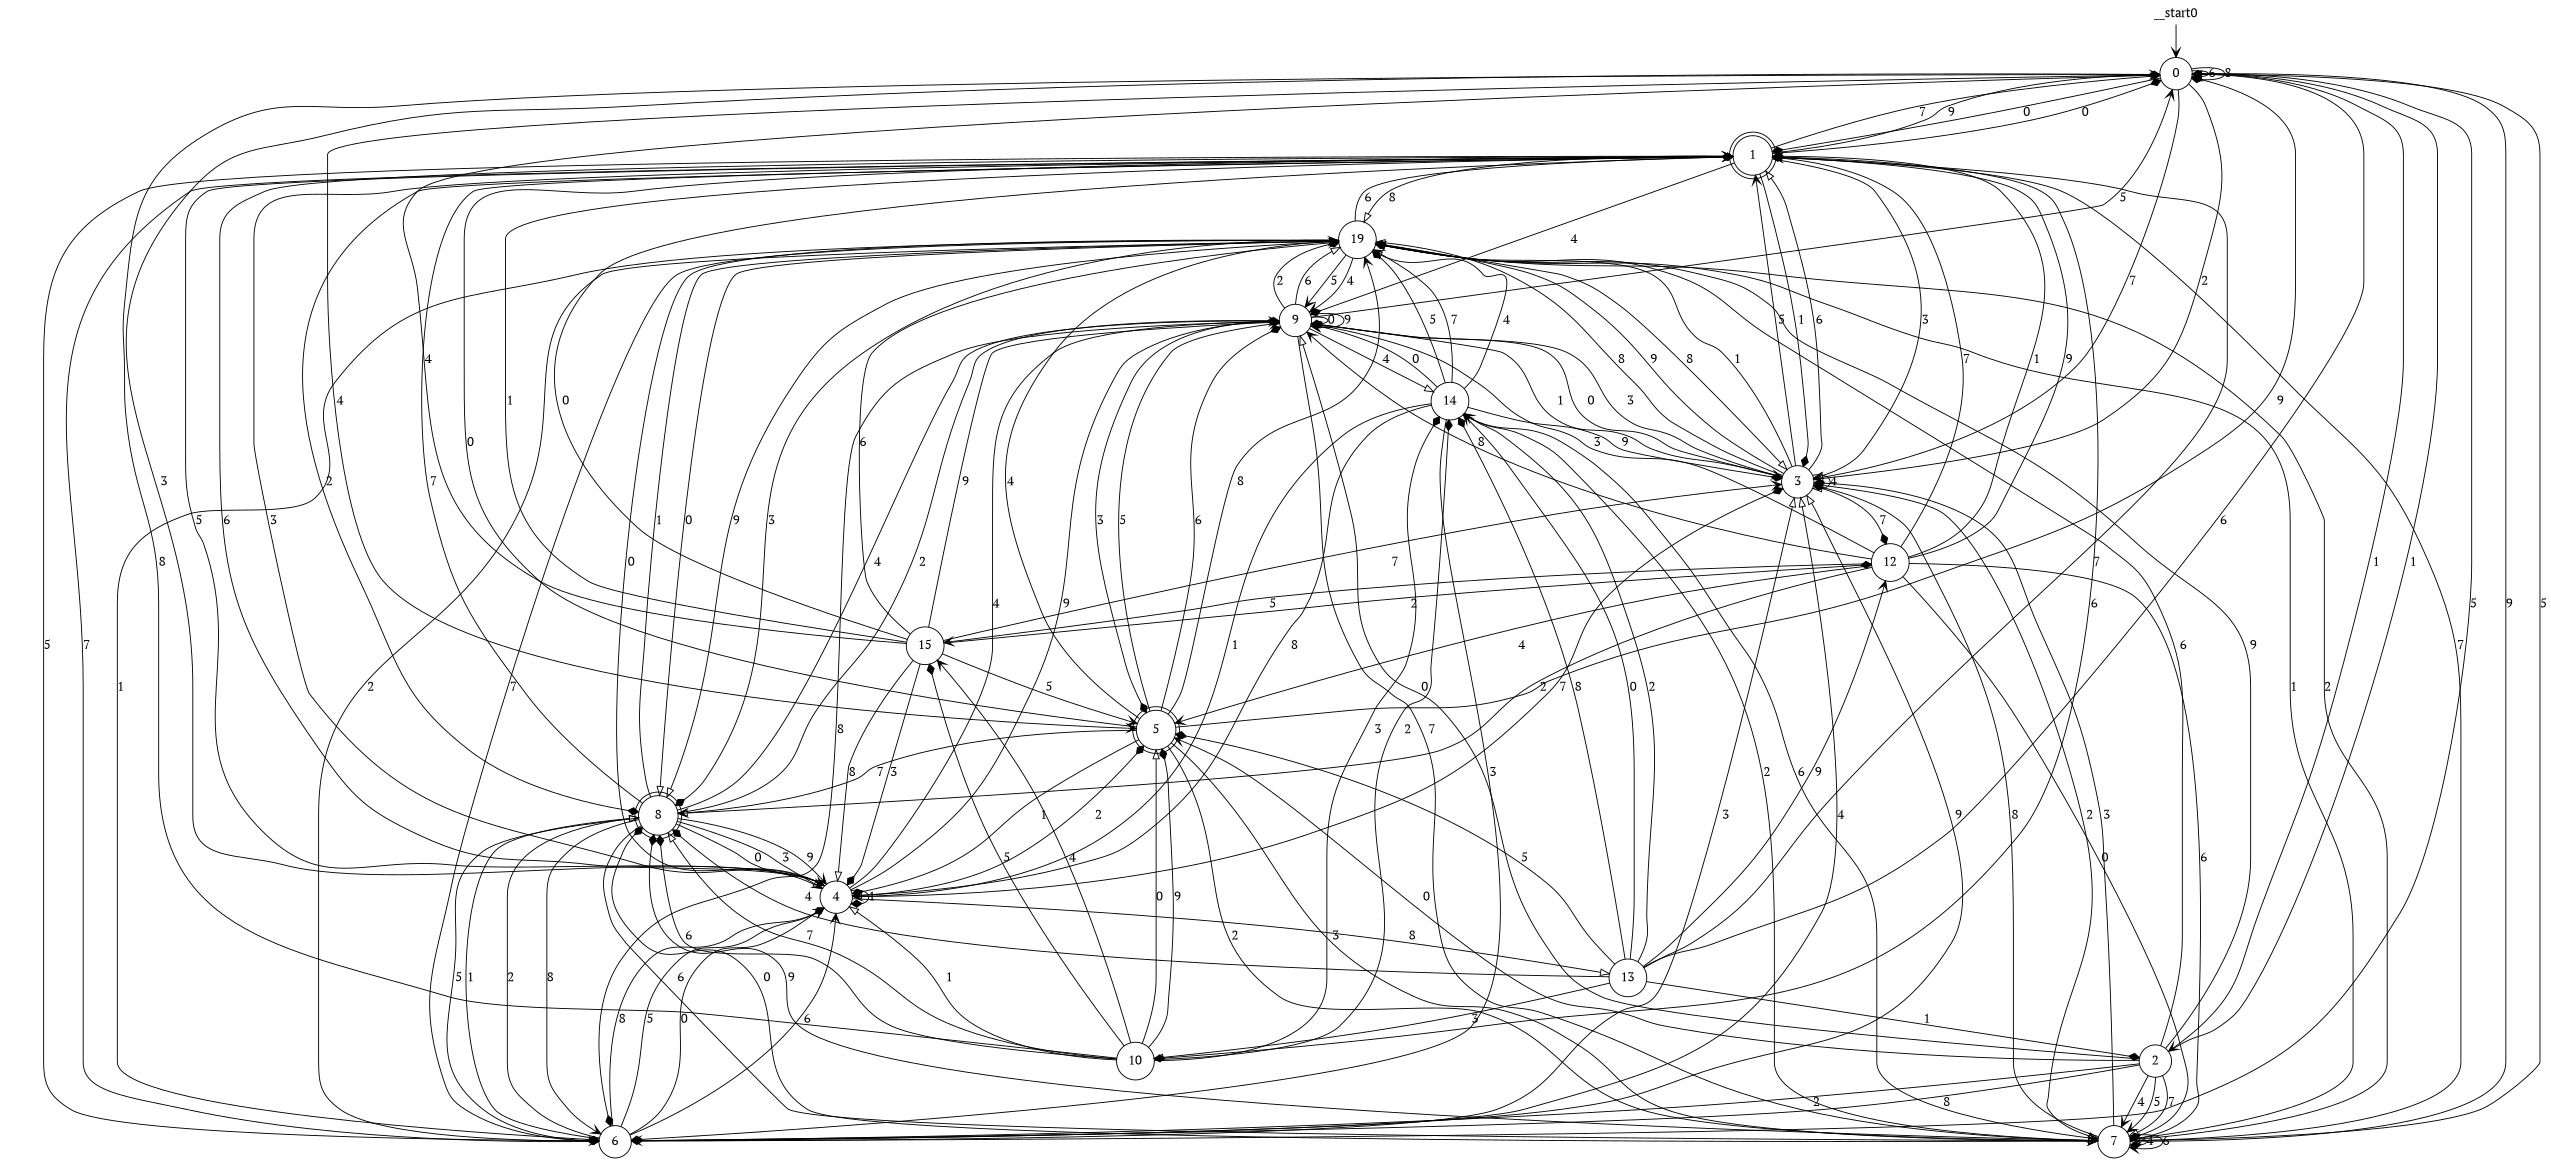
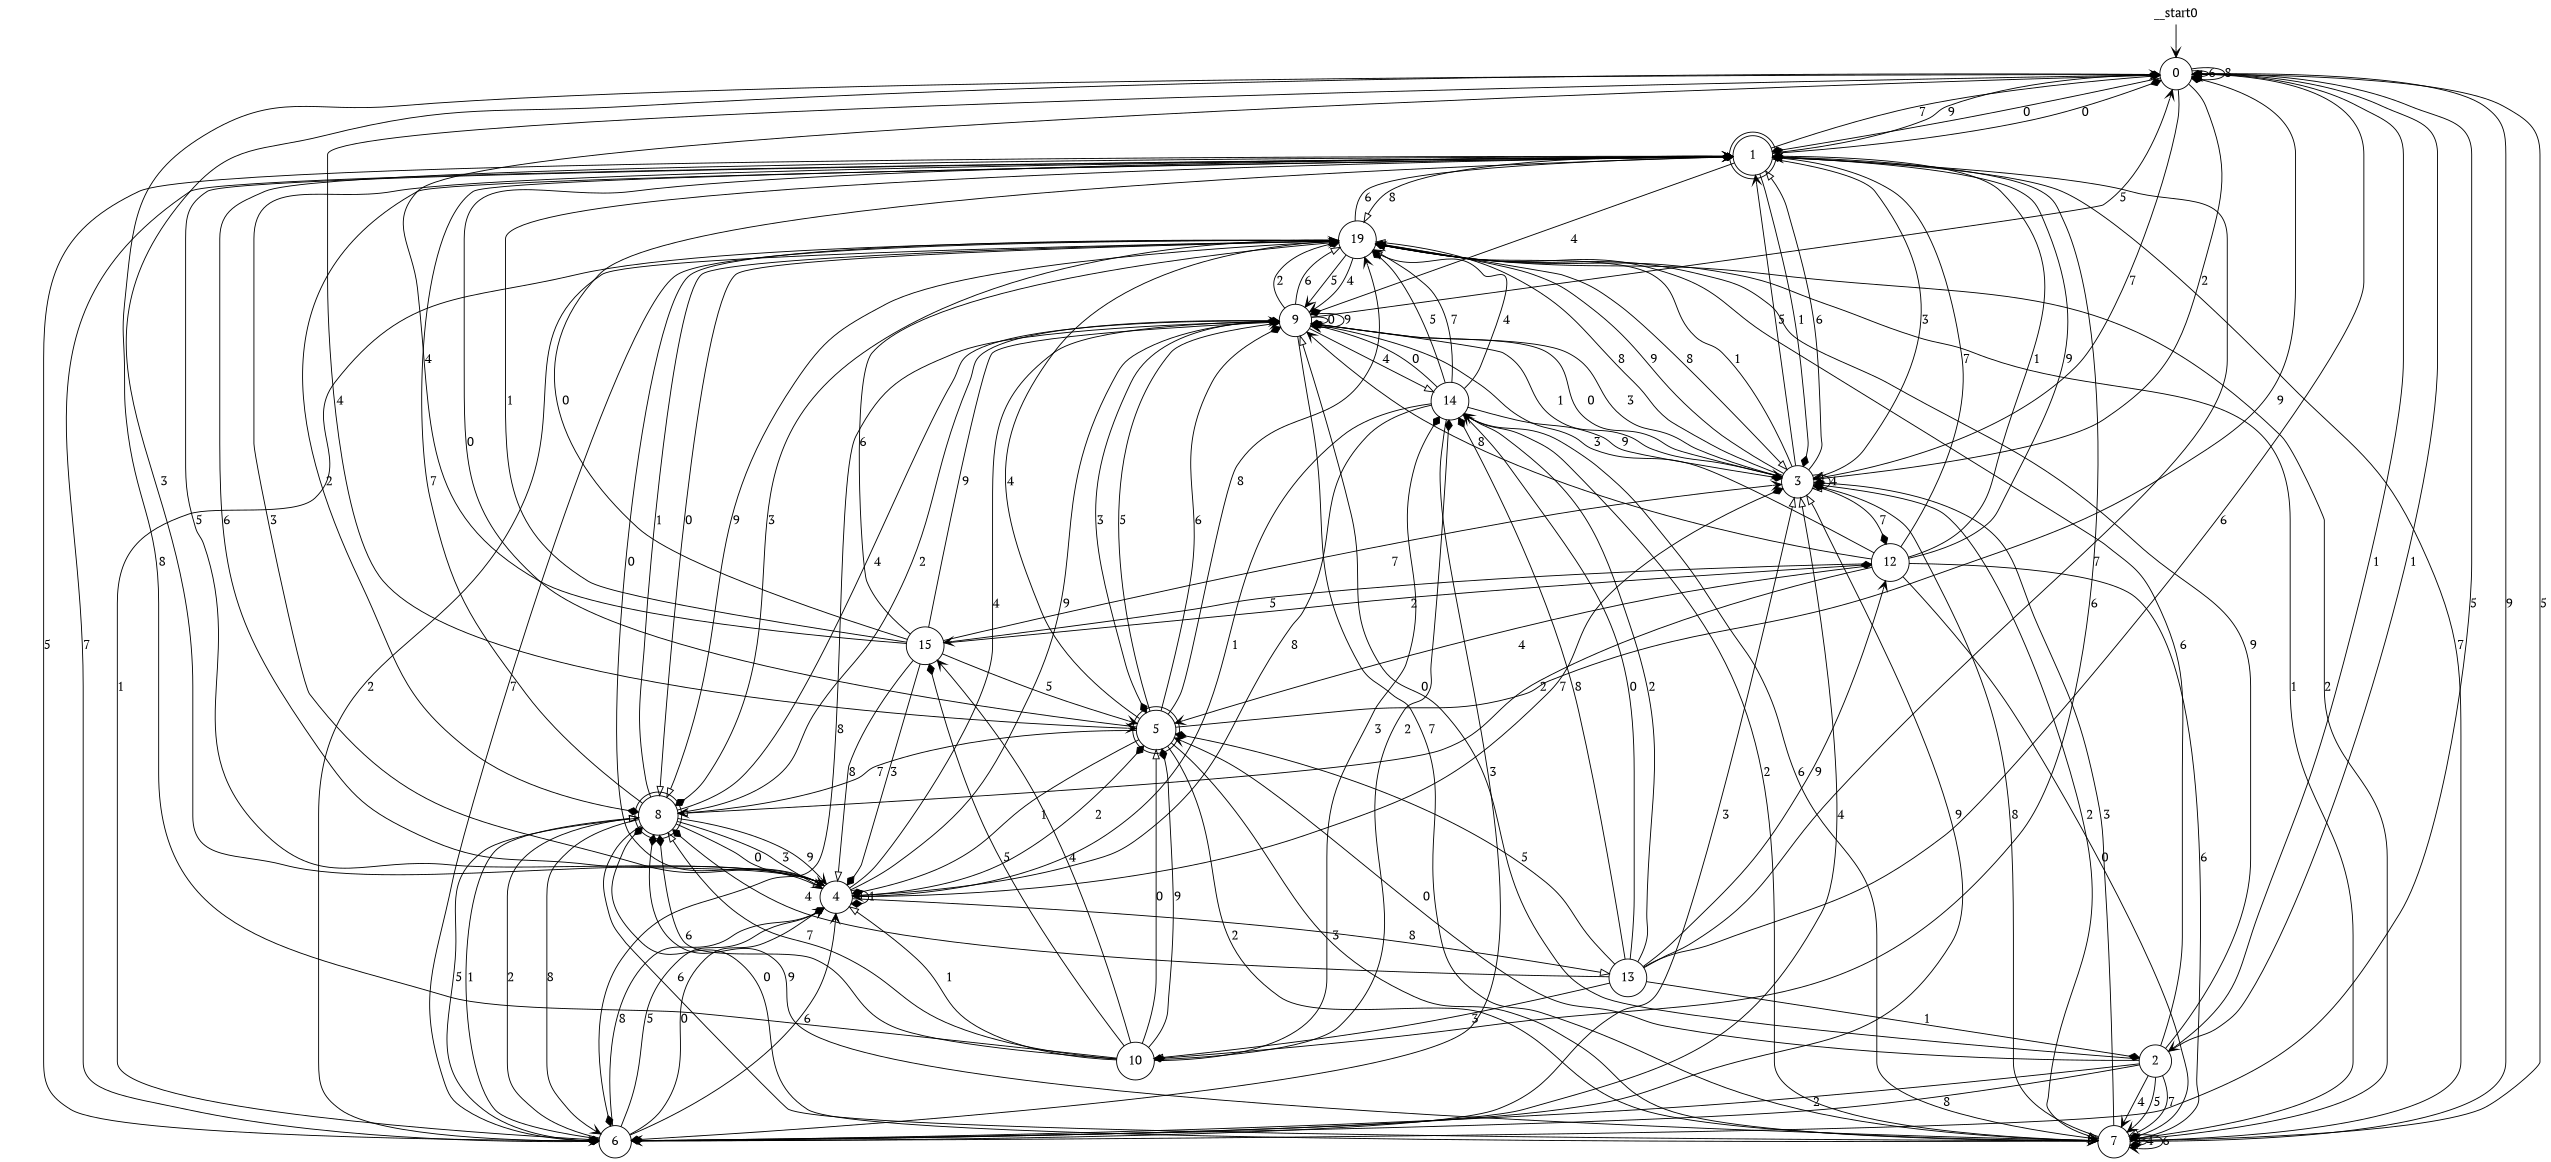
edge "0" -> "6": arrowhead diamond -> vee
